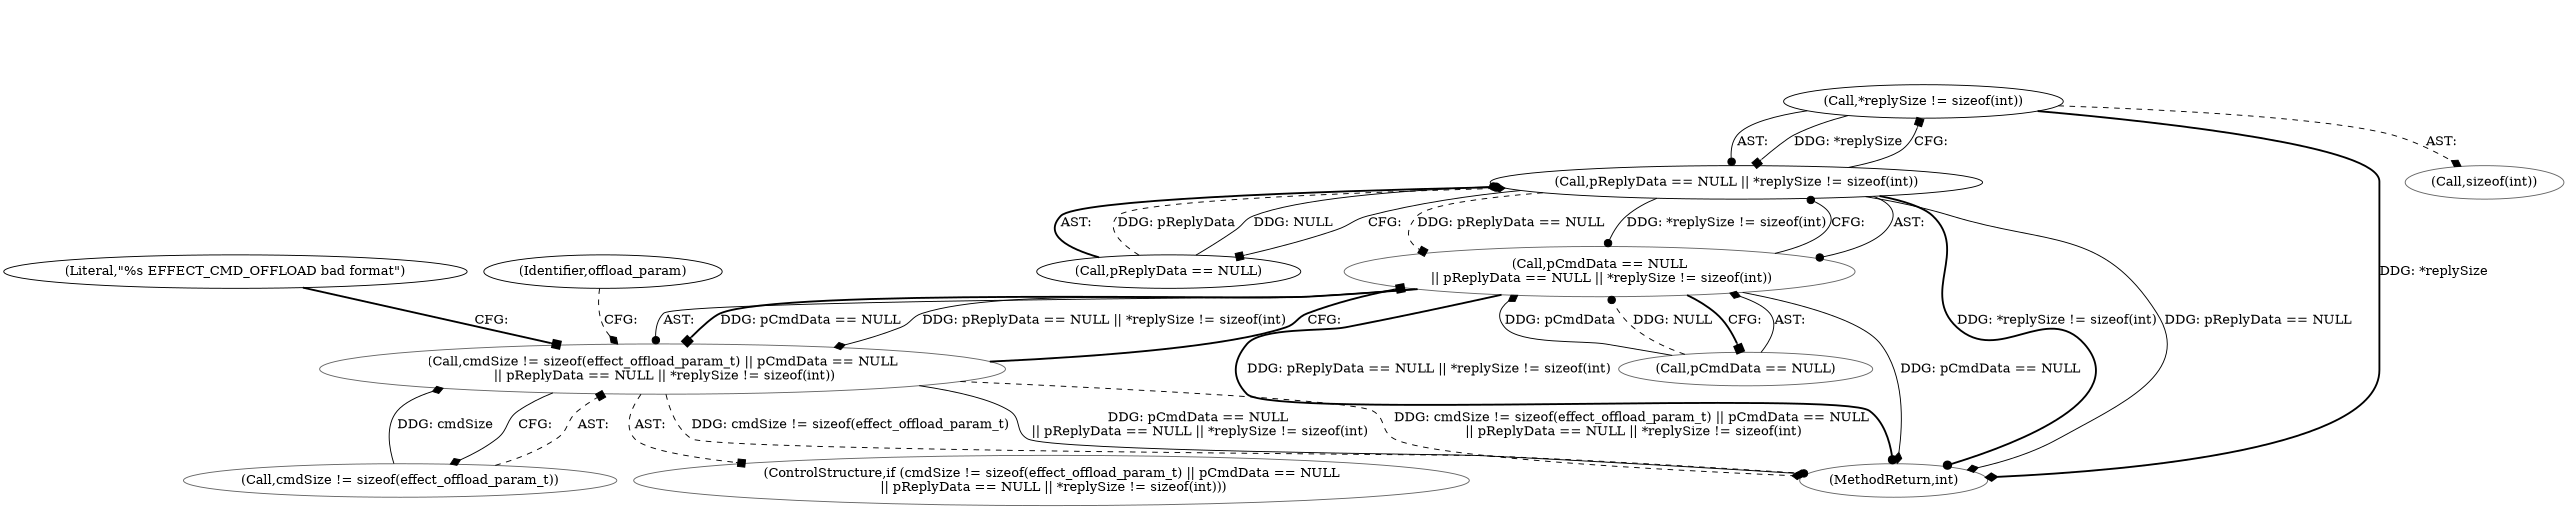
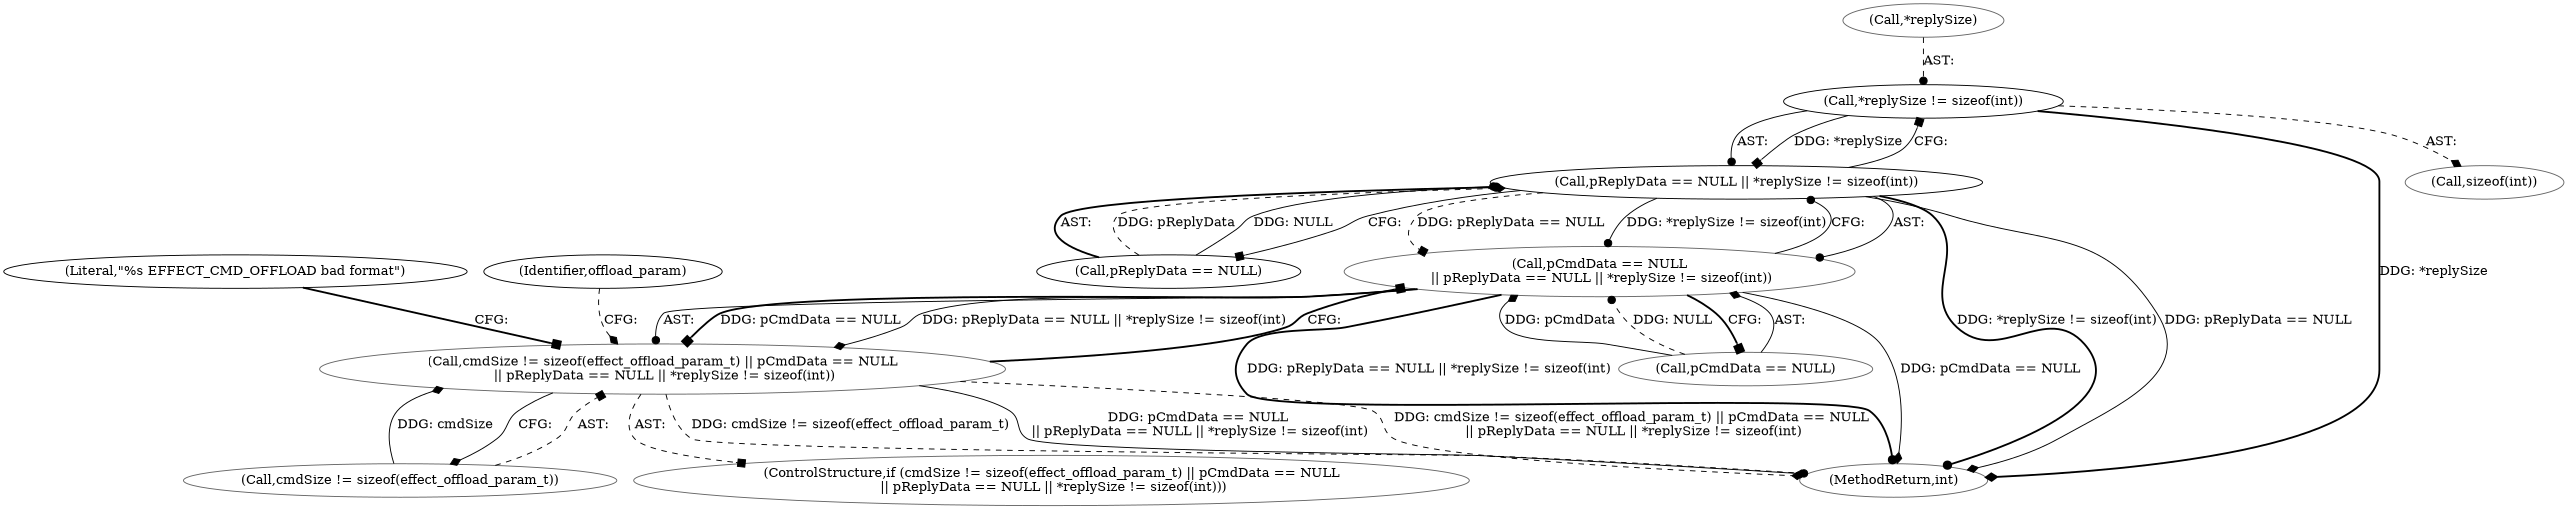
node "(Call,*replySize)": added
